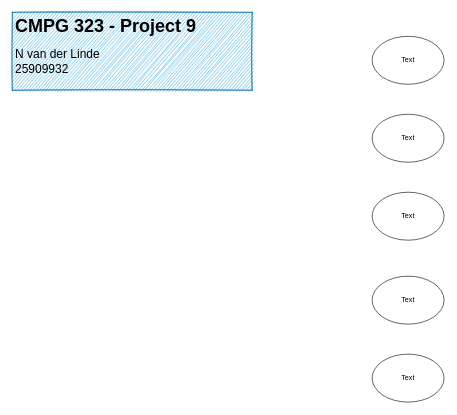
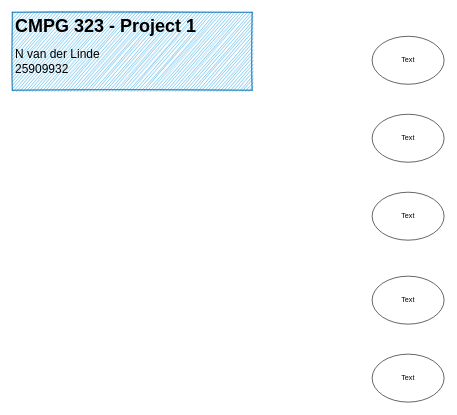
node "CMPG 323 - Project 9 N van der Linde 25909932": label "CMPG 323 - Project 9 N van der Linde 25909932" -> "CMPG 323 - Project 1 N van der Linde 25909932"
